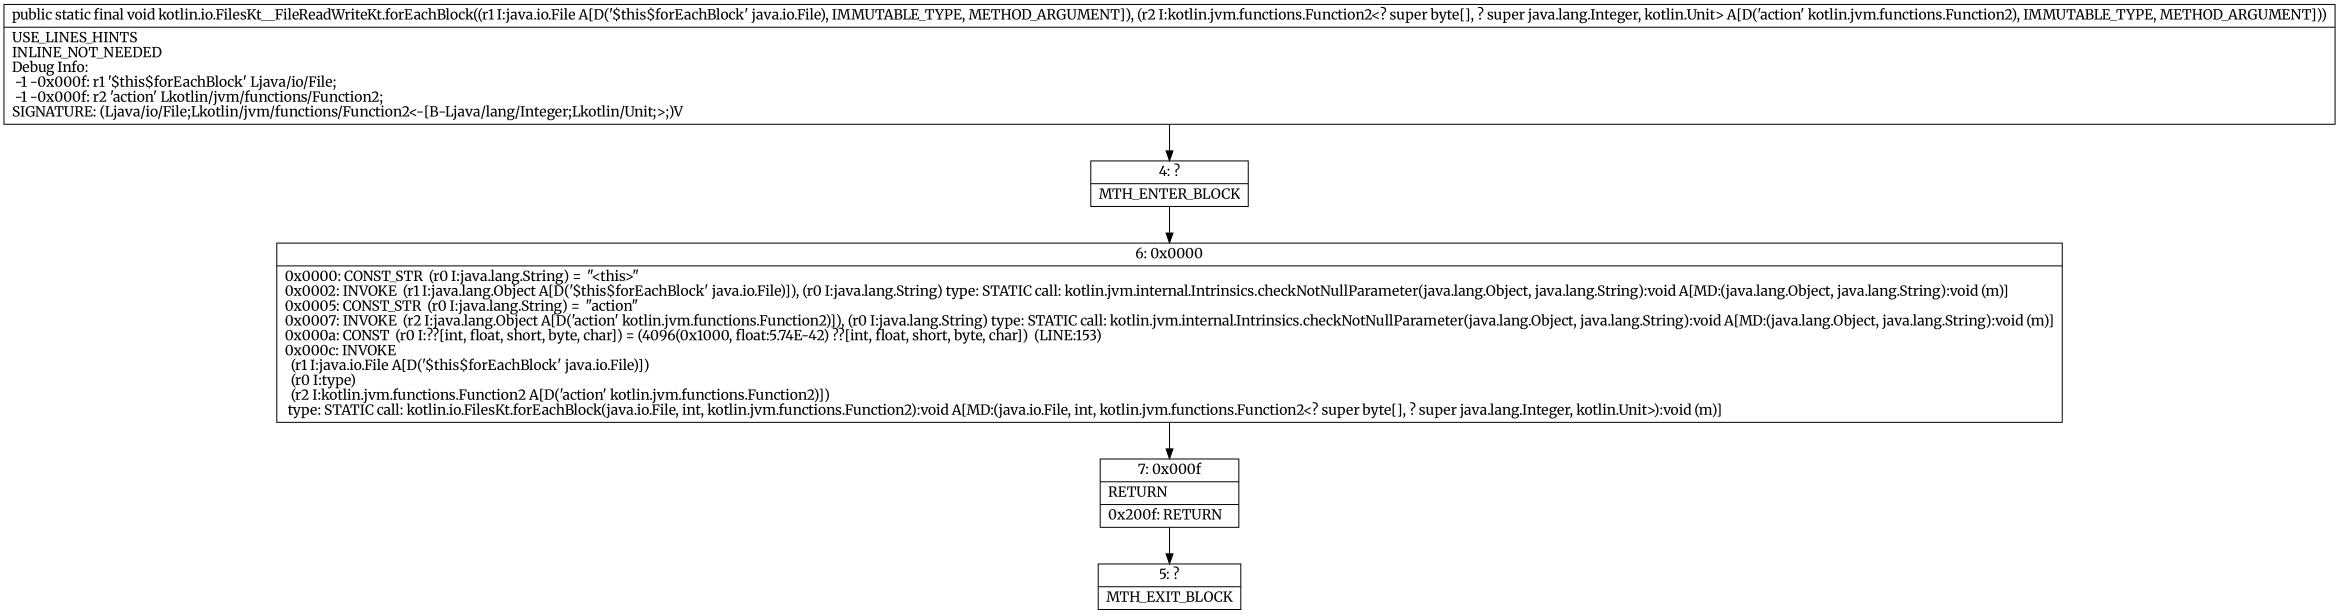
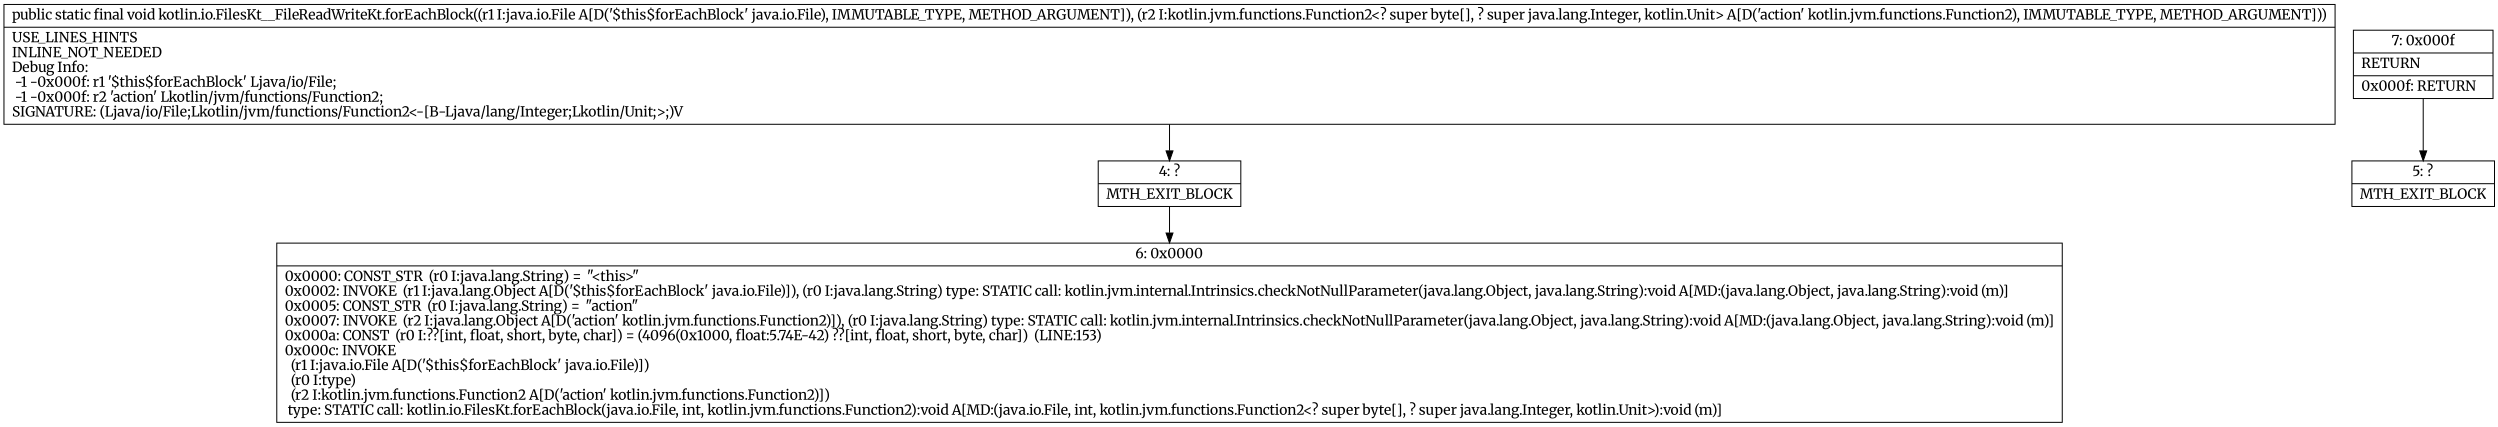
node "4: ?": text "MTH_ENTER_BLOCK" -> "MTH_EXIT_BLOCK"
edge "6: 0x0000" -> "7: 0x000f": removed
node "7: 0x000f": text "0x200f: RETURN" -> "0x000f: RETURN"
